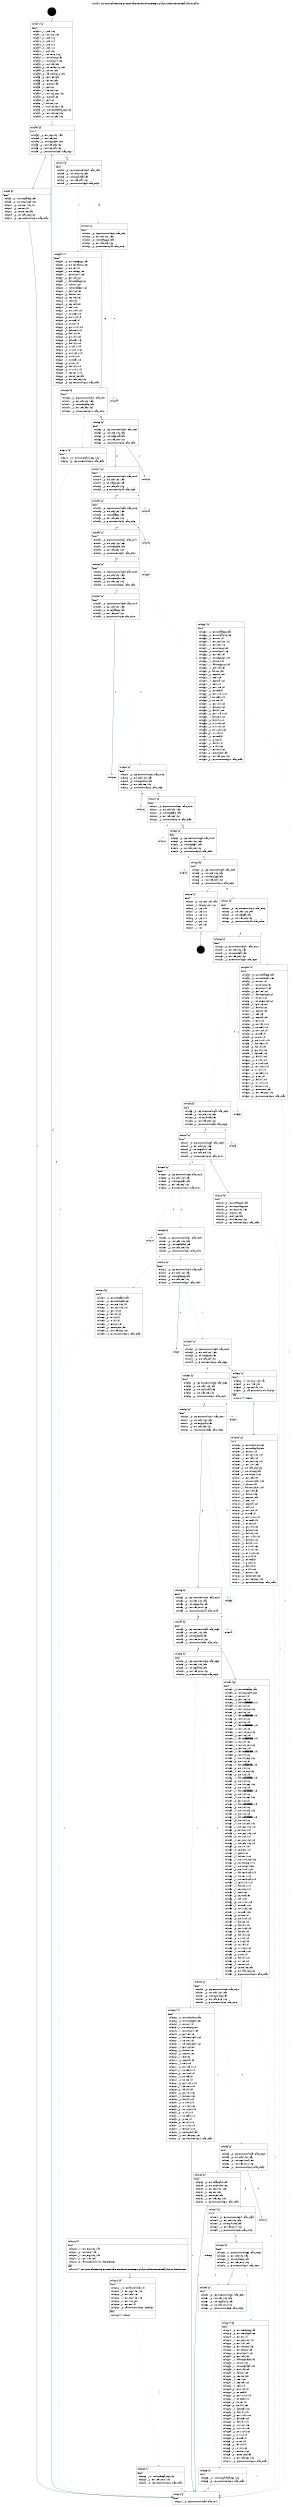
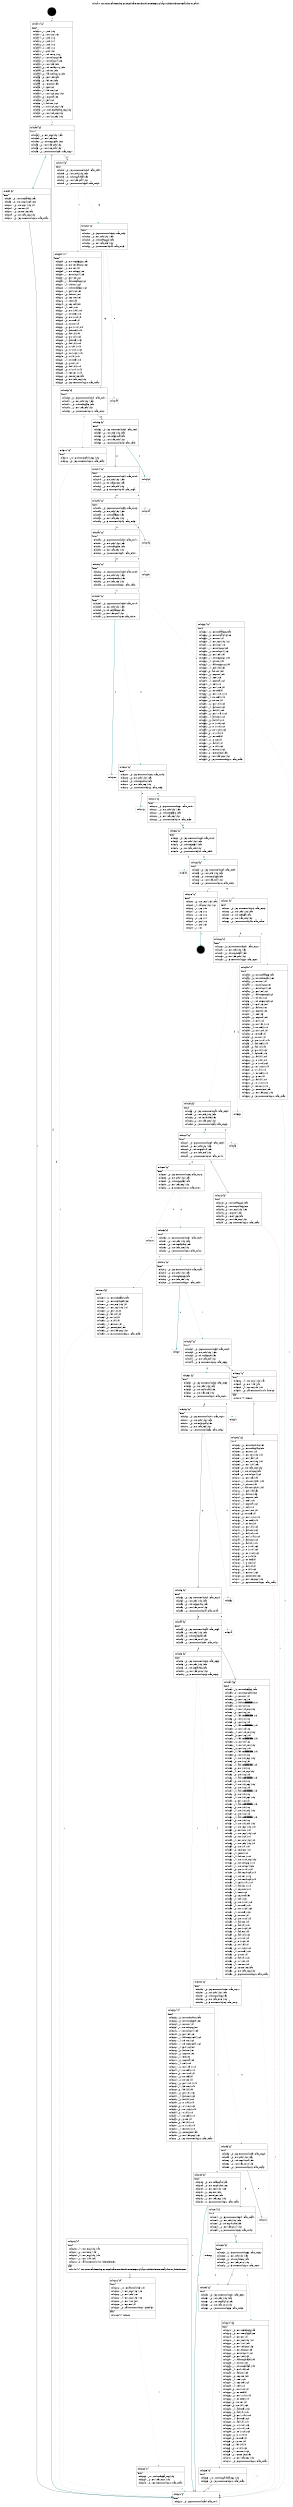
node "0x40371e": removed
